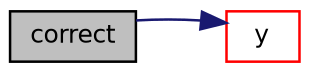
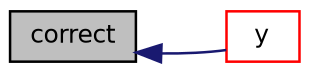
edge "correct" -> "y": reversed
